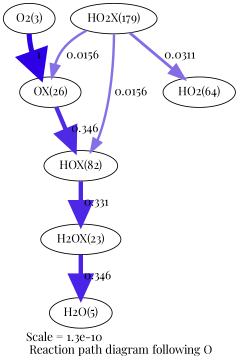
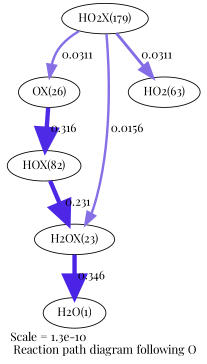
node "O2(3)": removed
edge "HO2X(179)" -> "OX(26)": label " 0.0156" -> " 0.0311"
edge "HO2X(179)" -> "HOX(82)": now "HO2X(179)" -> "H2OX(23)"
node "HO2(64)": label "HO2(64)" -> "HO2(63)"
edge "OX(26)" -> "HOX(82)": label " 0.346" -> " 0.316"
edge "HOX(82)" -> "H2OX(23)": label " 0.331" -> " 0.231"
node "H2O(5)": label "H2O(5)" -> "H2O(1)"
